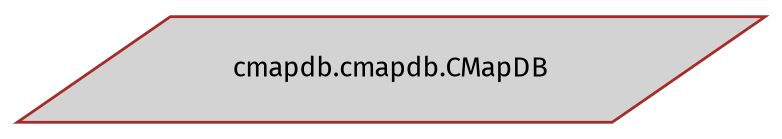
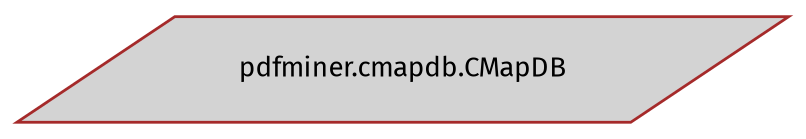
node "cmapdb.cmapdb.CMapDB": label "cmapdb.cmapdb.CMapDB" -> "pdfminer.cmapdb.CMapDB"
